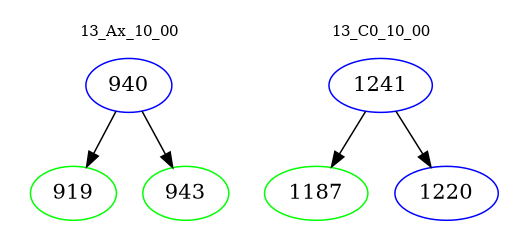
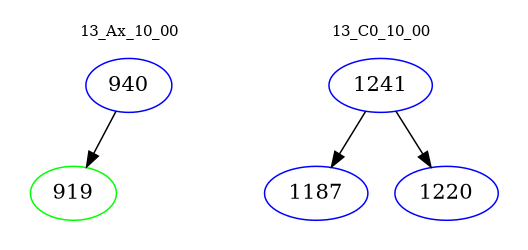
node "943": removed
node "1187": color green -> blue
